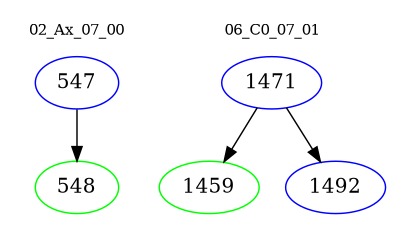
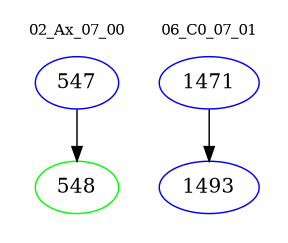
node "1459": removed
node "1492": label "1492" -> "1493"
